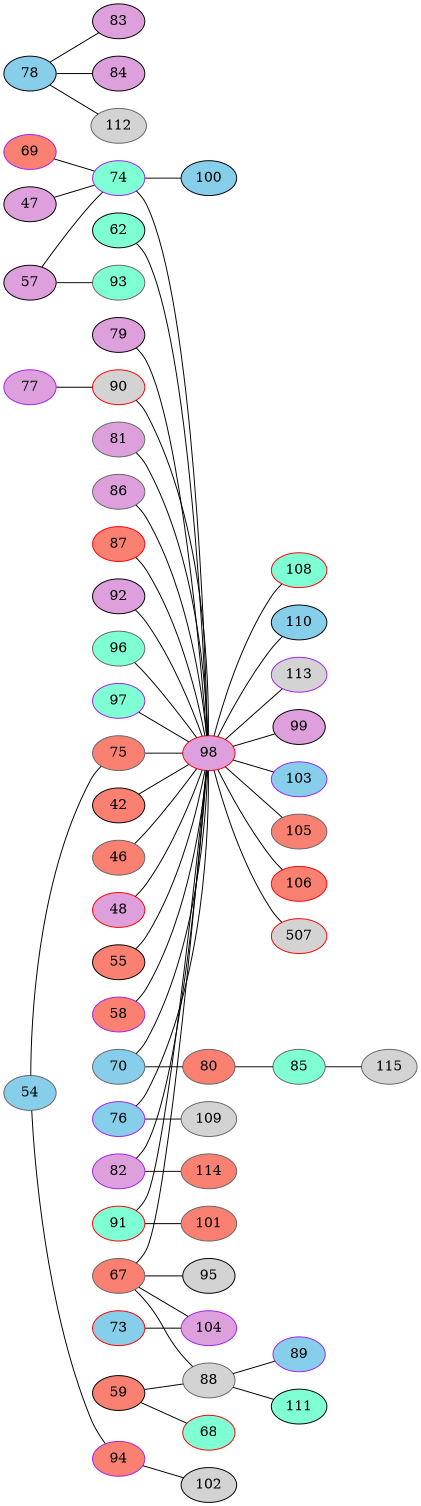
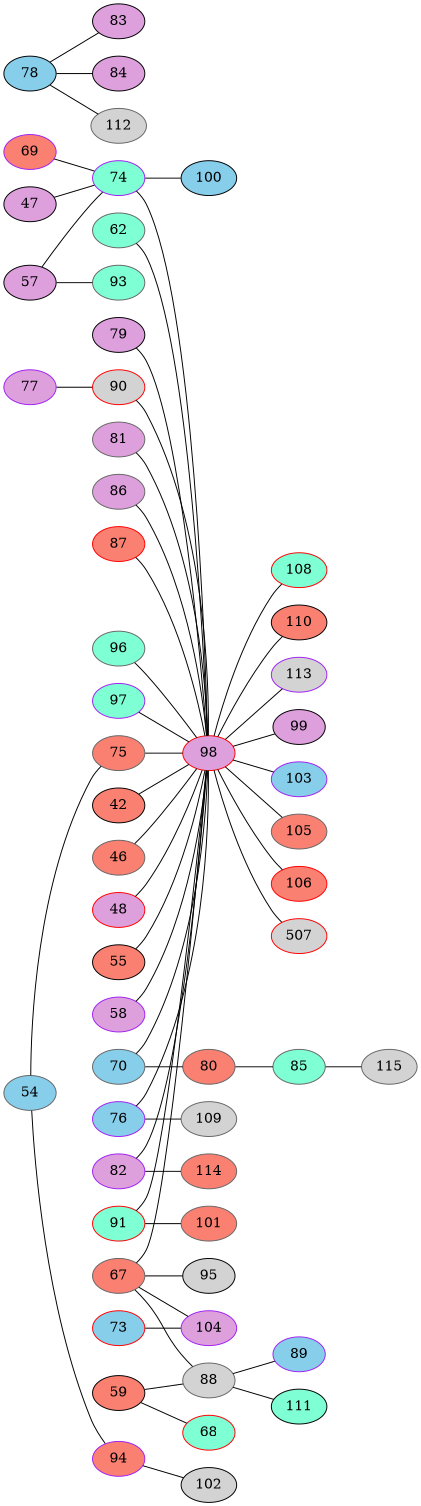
node "62": color black -> gray40
node "92": removed
node "110": fillcolor skyblue -> salmon
node "58": fillcolor salmon -> plum
